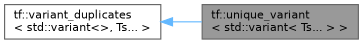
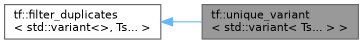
node "tf::variant_duplicates < std::variant<>, Ts... >": label "tf::variant_duplicates < std::variant<>, Ts... >" -> "tf::filter_duplicates < std::variant<>, Ts... >"
